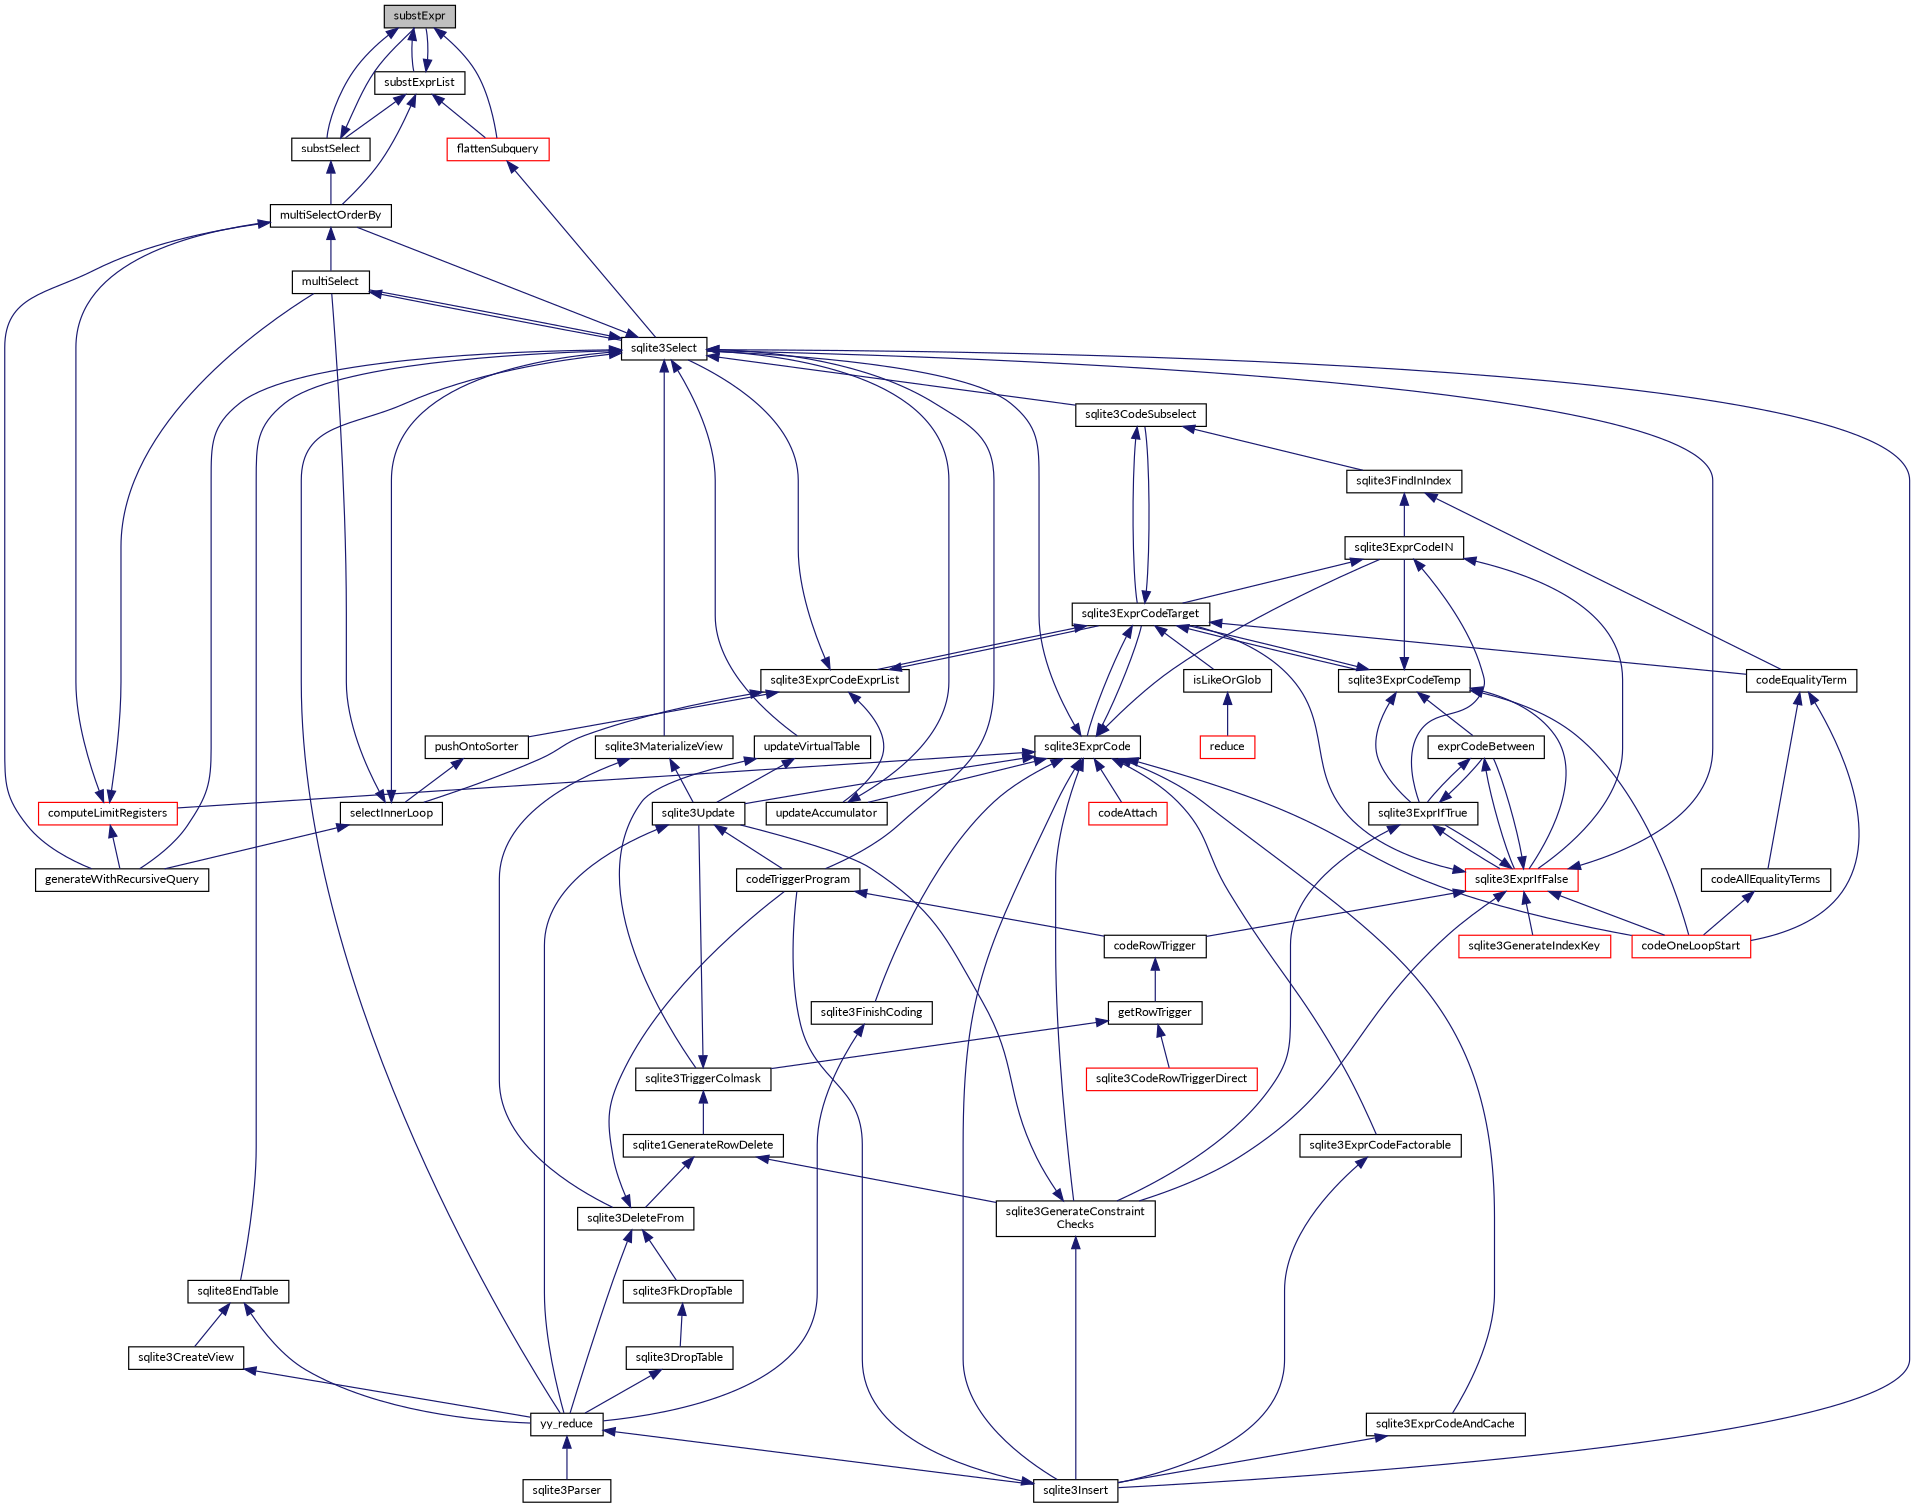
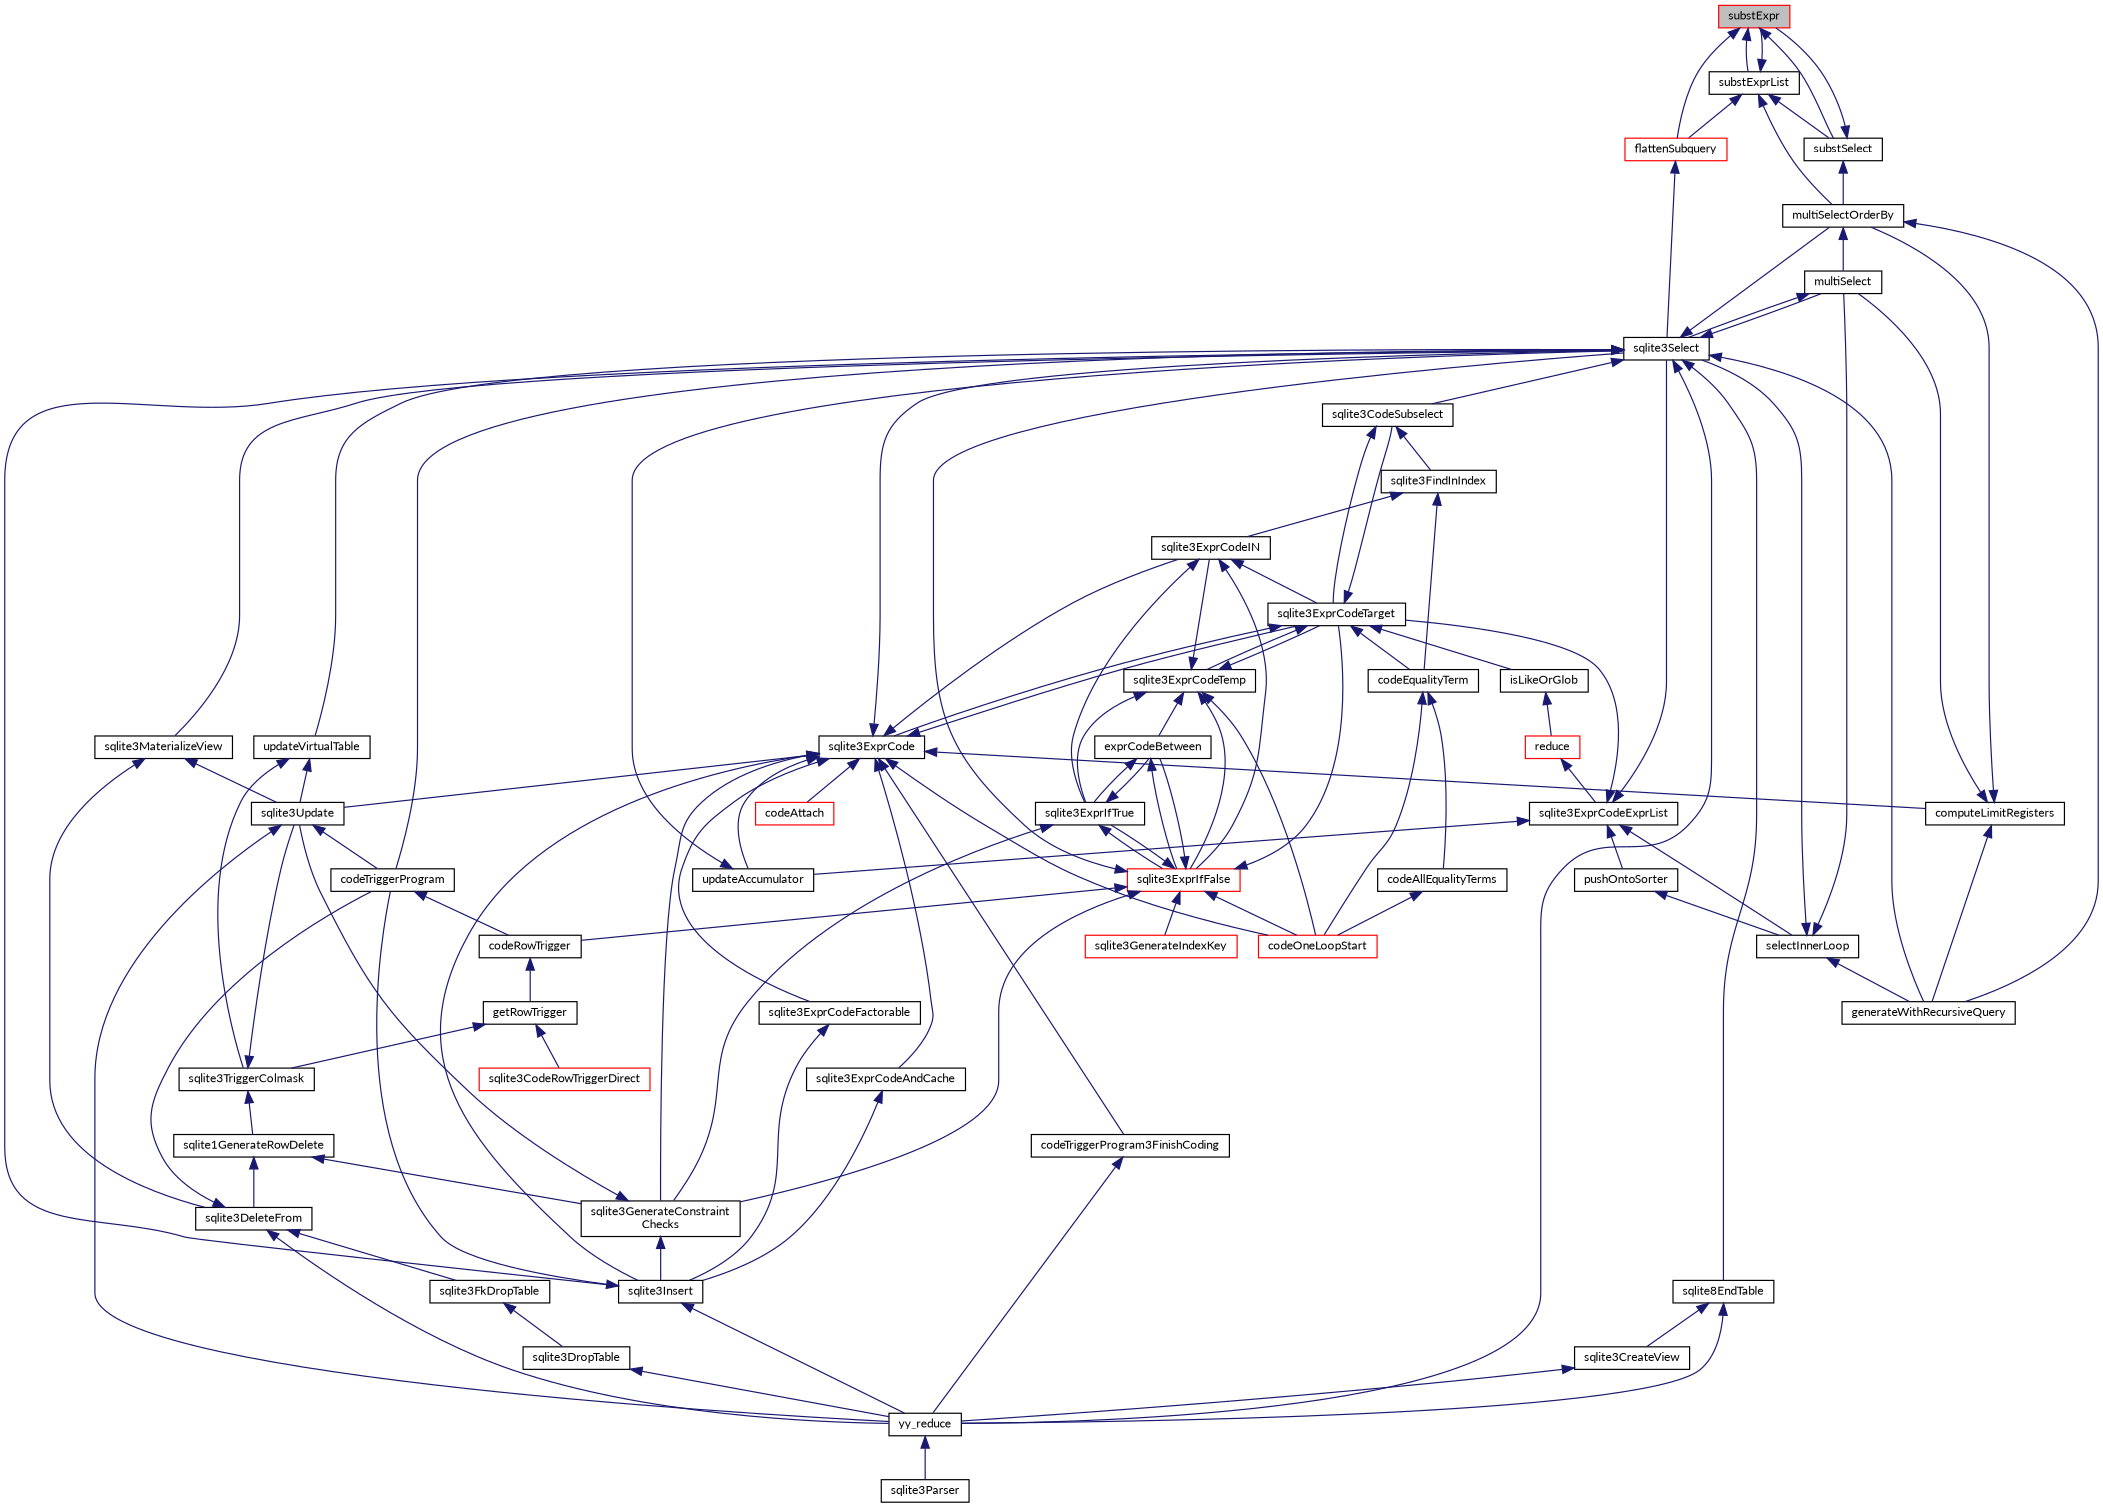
node "substExpr": color black -> red
edge "sqlite3ExprCodeExprList" -> "sqlite3ExprCodeTarget": now "sqlite3ExprCodeExprList" -> "reduce"
node "computeLimitRegisters": color red -> black
node "sqlite3FinishCoding": label "sqlite3FinishCoding" -> "codeTriggerProgram3FinishCoding"
edge "sqlite3Insert" -> "yy_reduce": reversed
